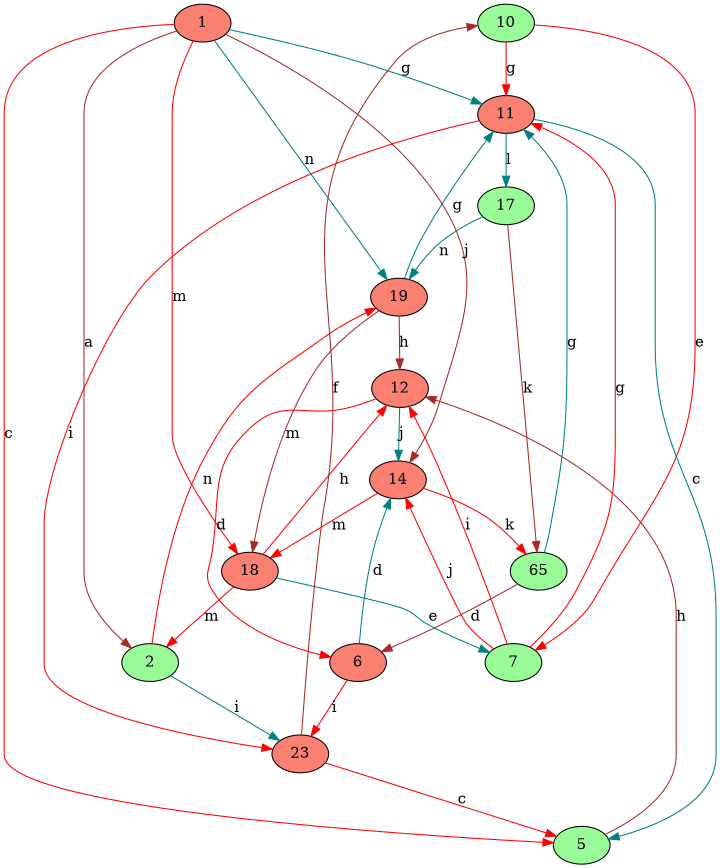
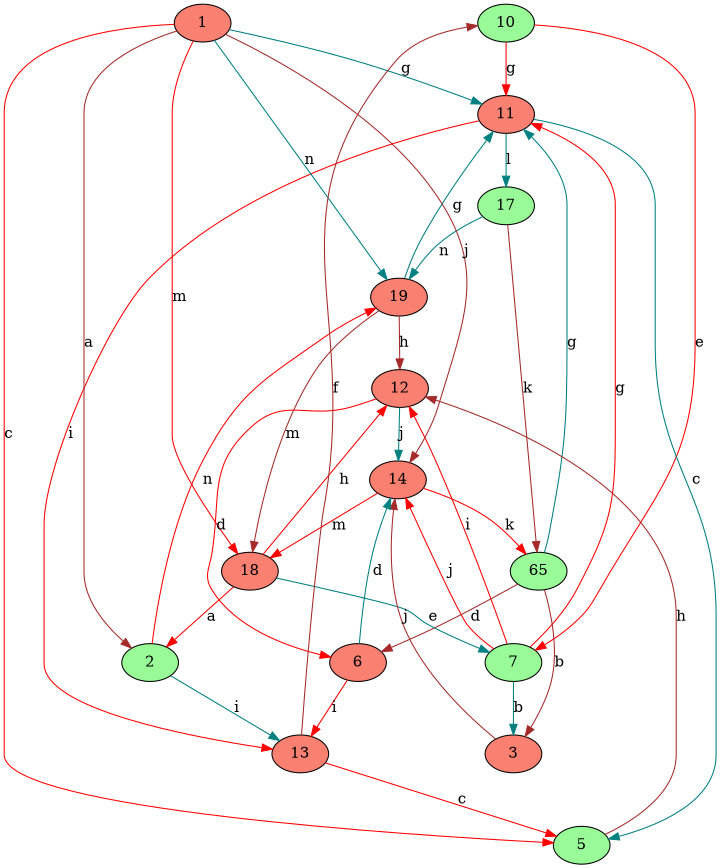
edge "18" -> "2": label "m" -> "a"
node "23": label "23" -> "13"
node "3": added
